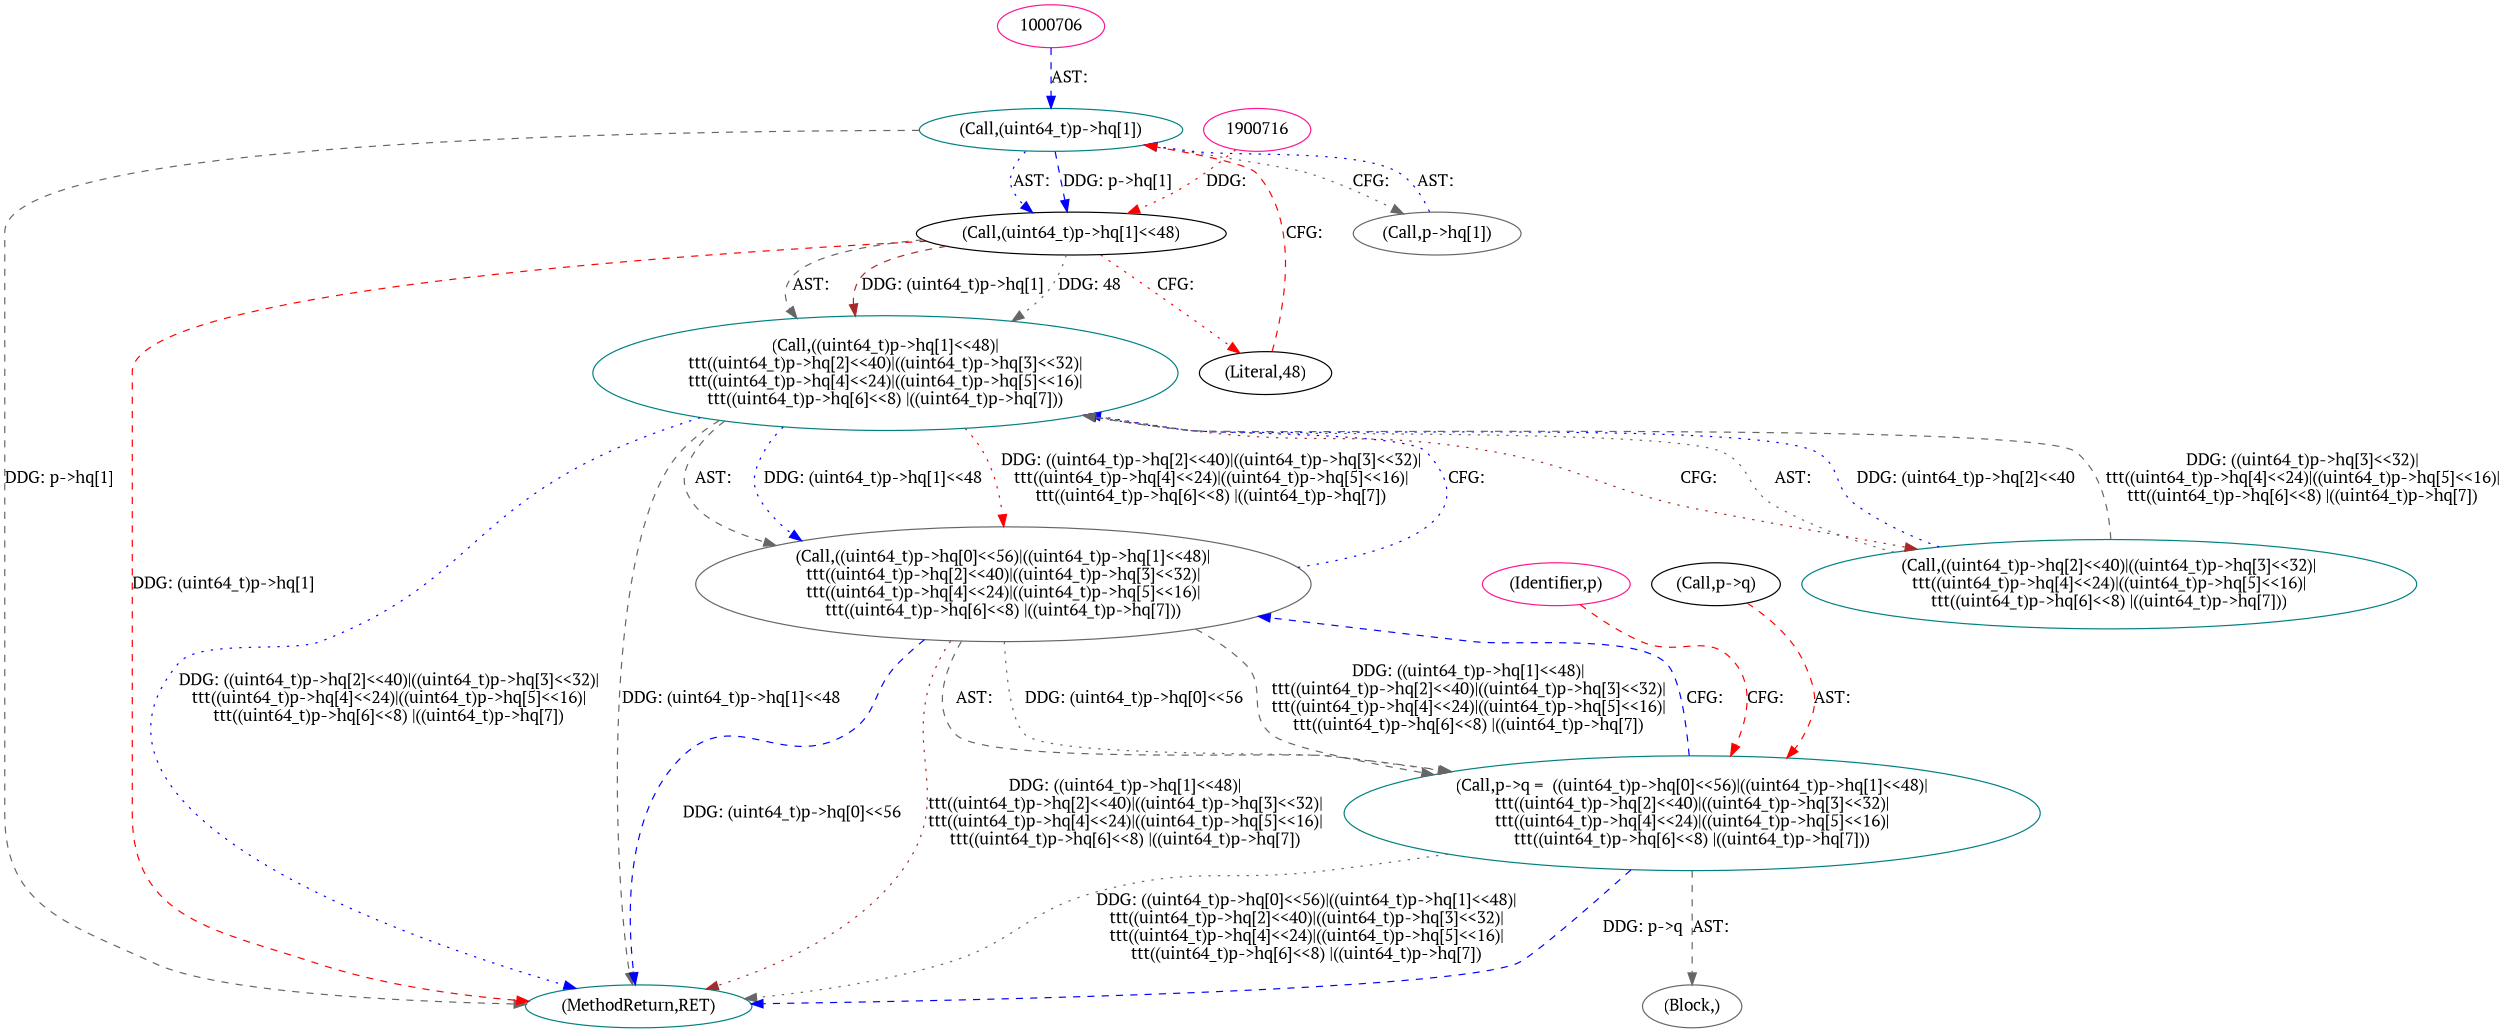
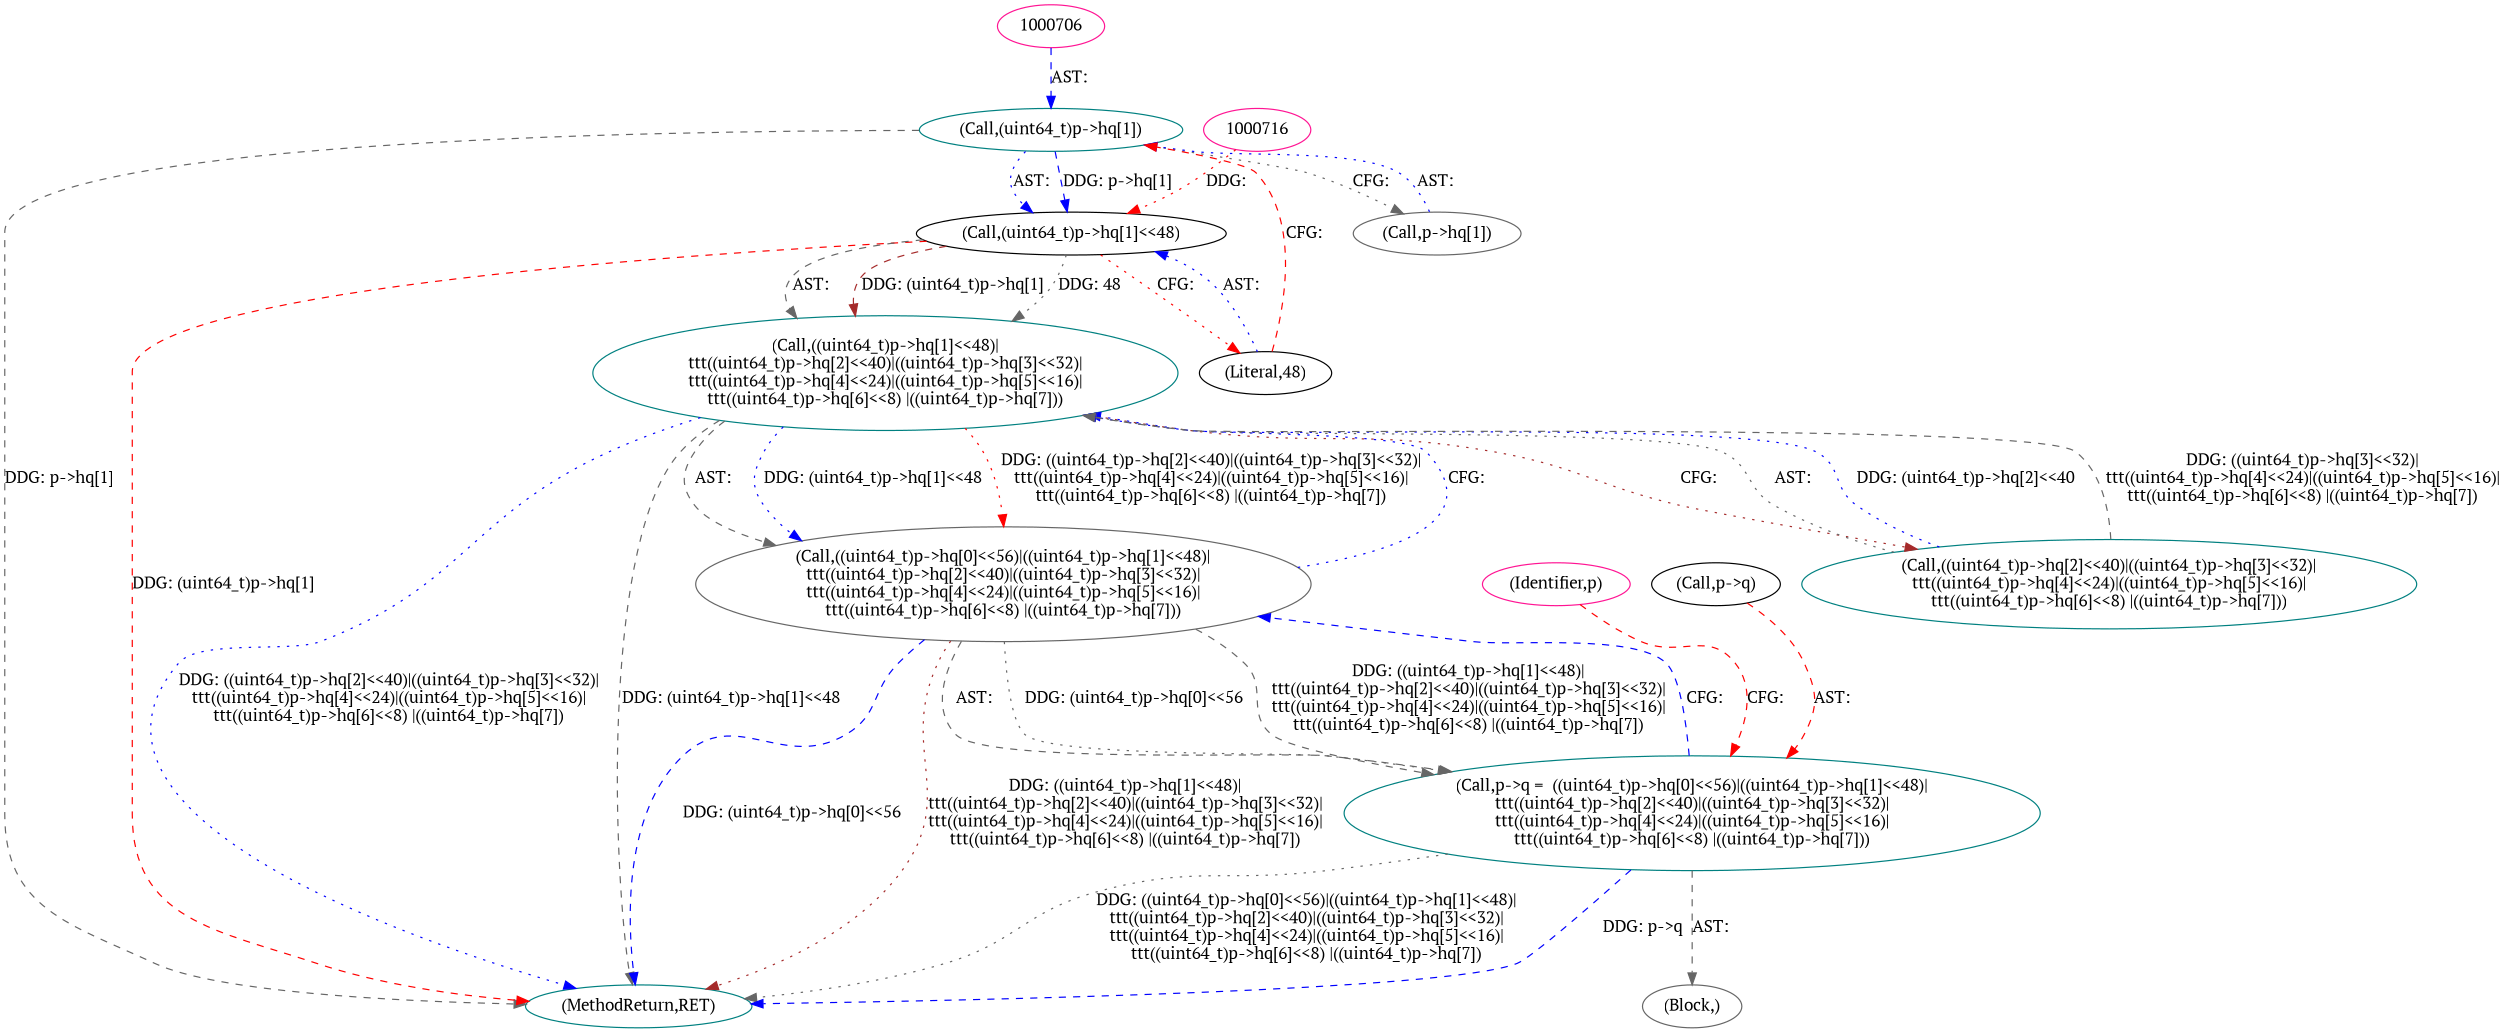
node "1900716": label "1900716" -> "1000716"
edge "(Literal,48)" -> "(Call,(uint64_t)p->hq[1]<<48)": added, label "AST:"
